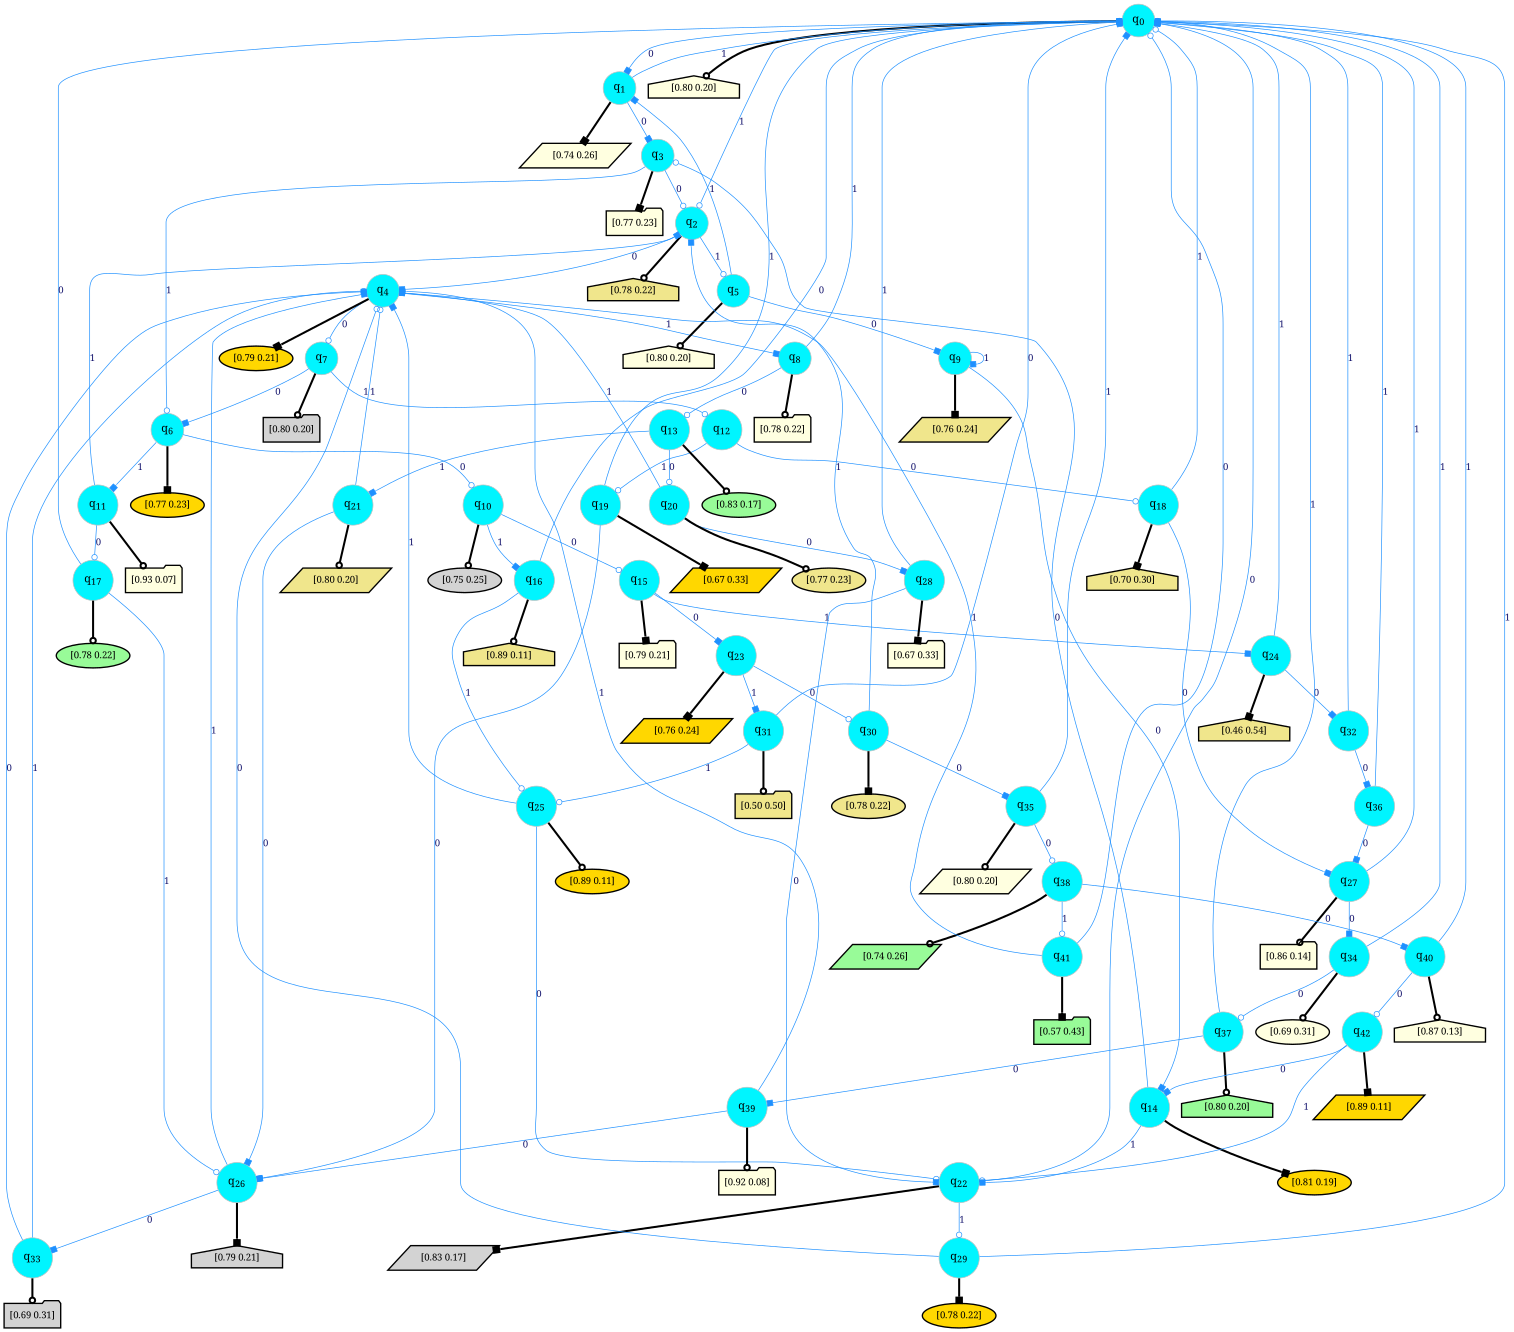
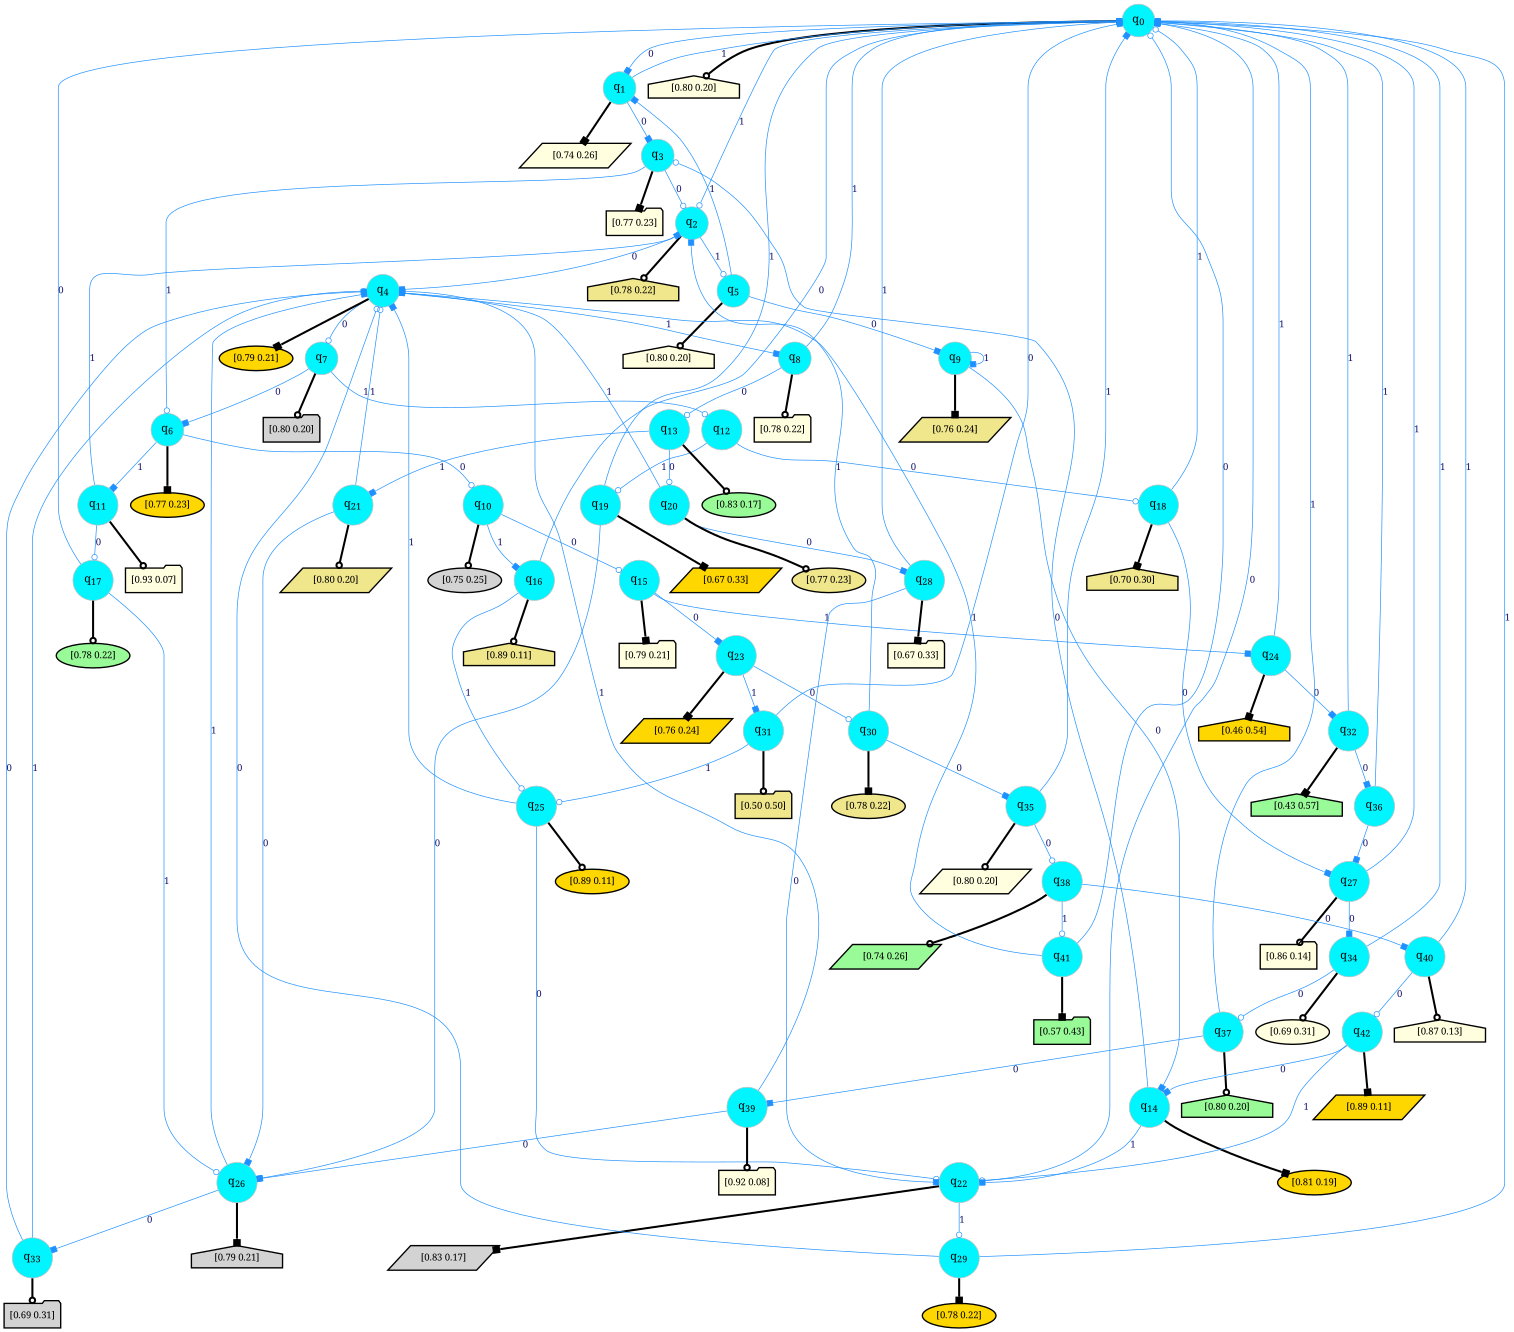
node "[0.46 0.54]": fillcolor khaki -> gold
node "[0.43 0.57]": added
